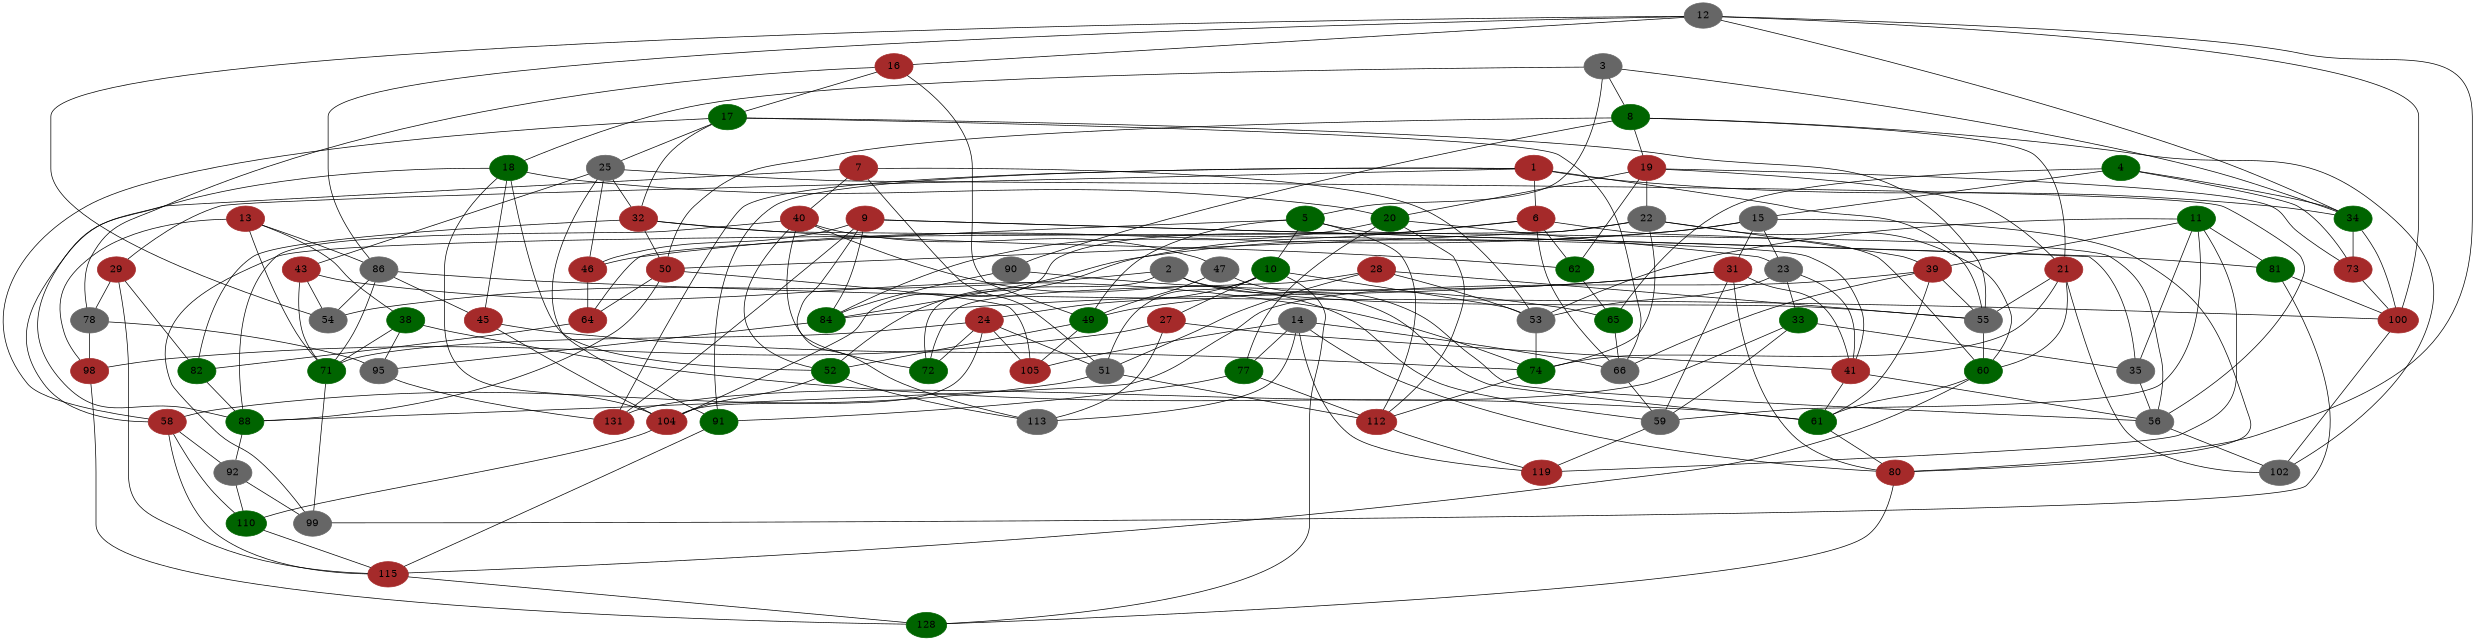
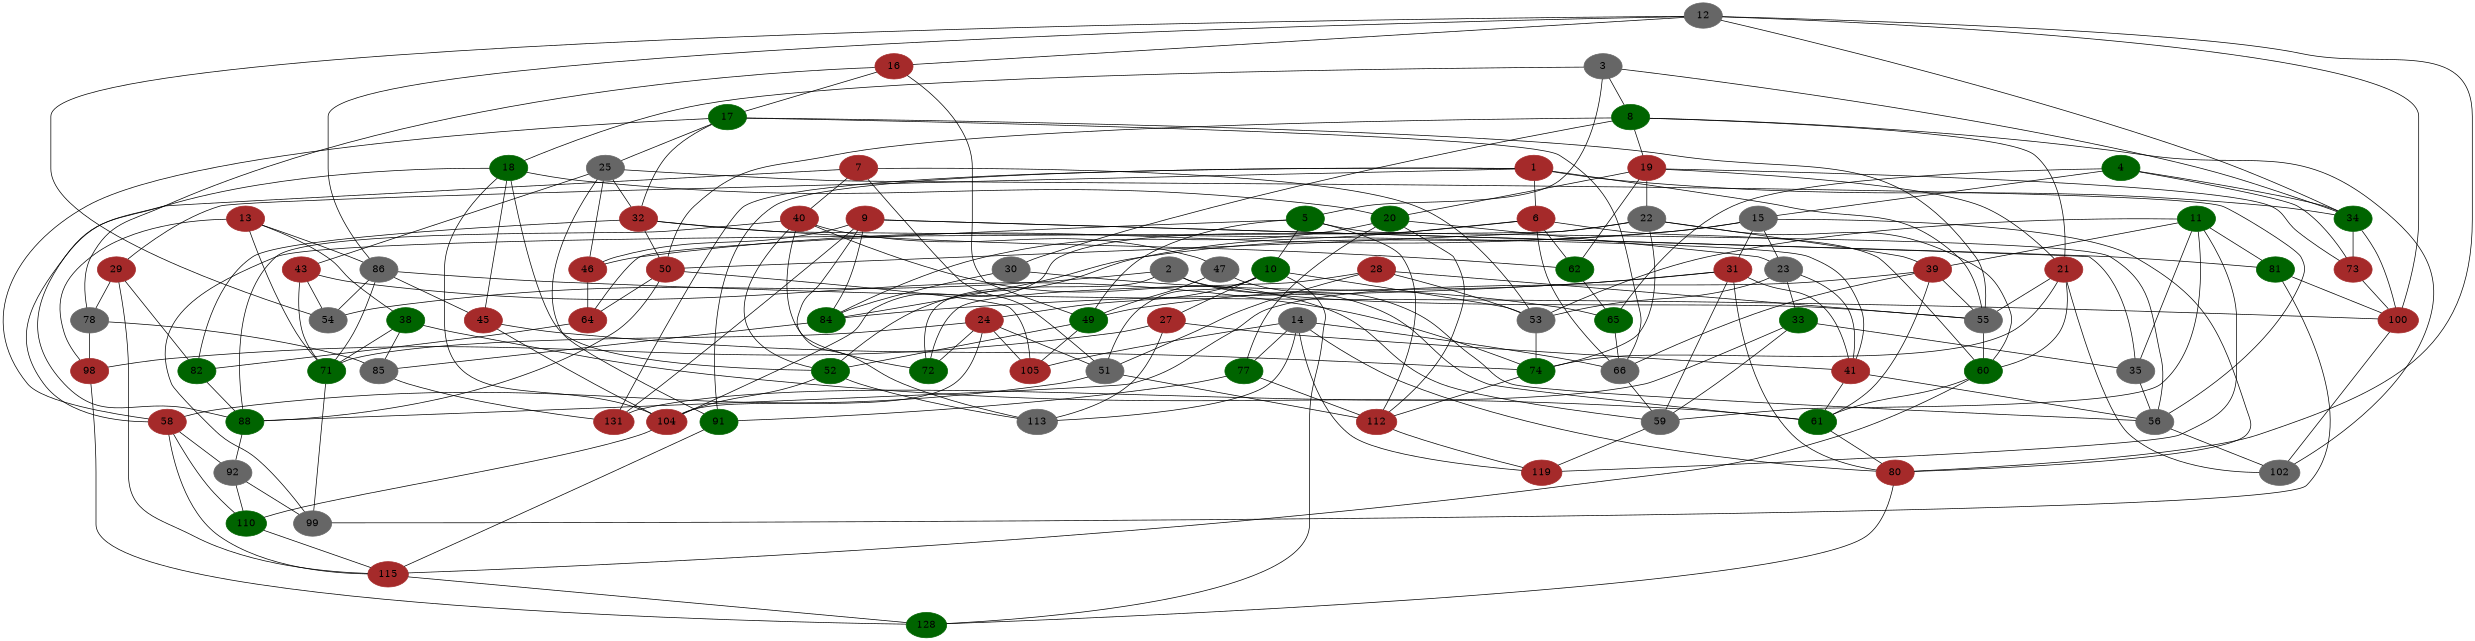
node "90": label "90" -> "30"
node "95": label "95" -> "85"
